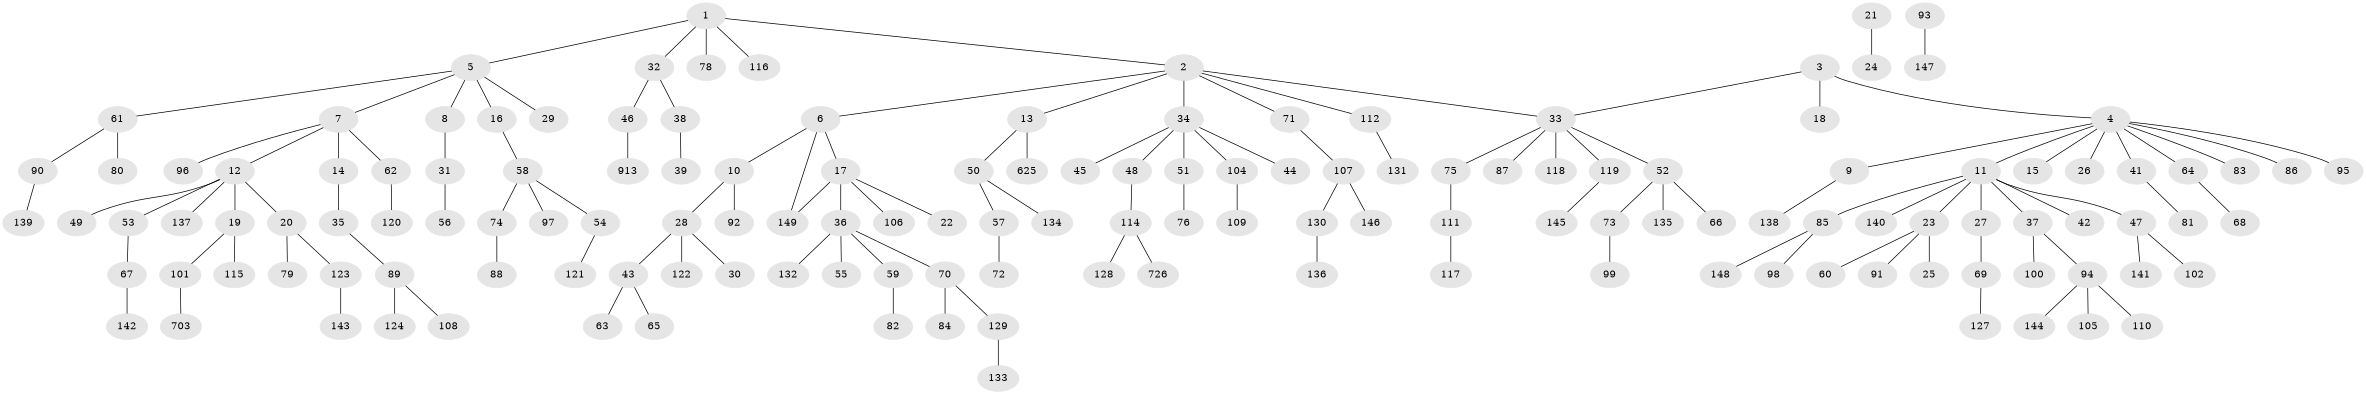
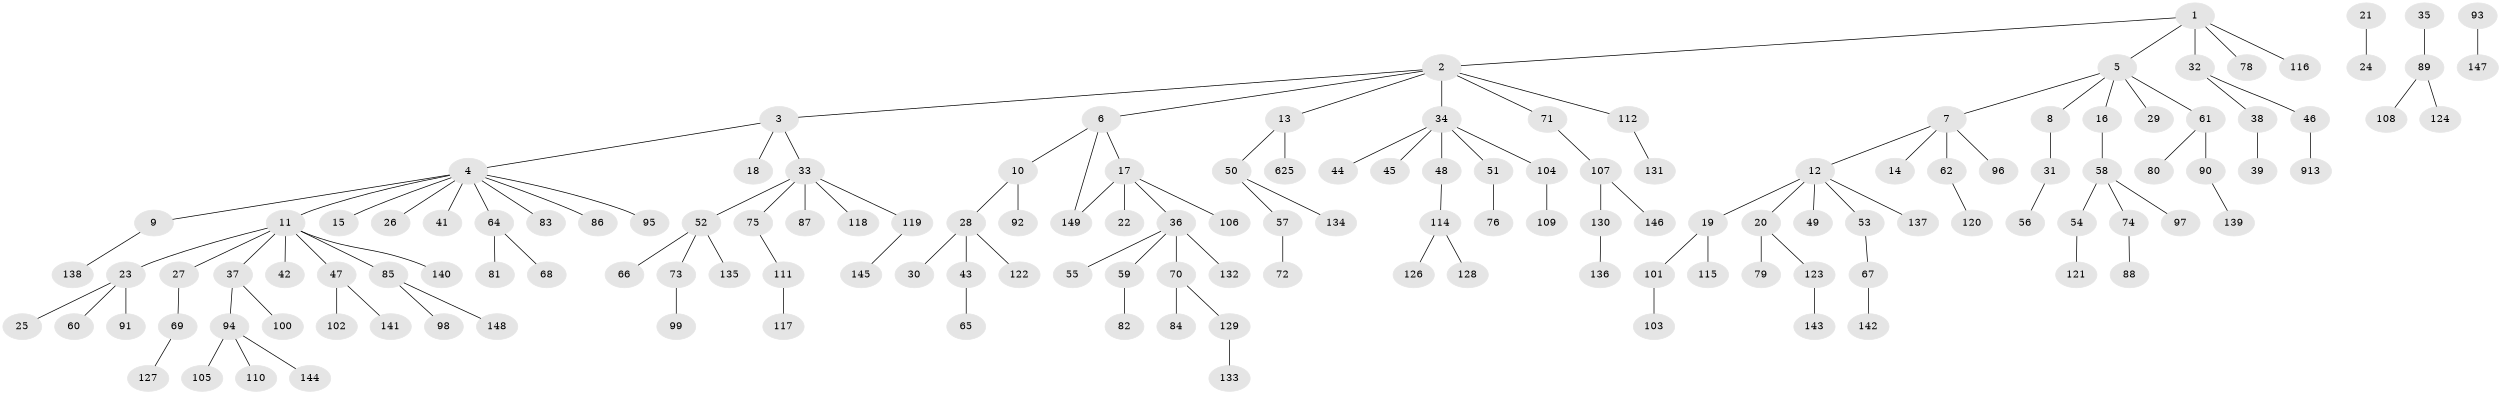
edge "2" -- "33": now "2" -- "3"
edge "14" -- "35": removed
edge "41" -- "81": now "64" -- "81"
node "726": label "726" -> "126"
node "703": label "703" -> "103"
node "63": removed
